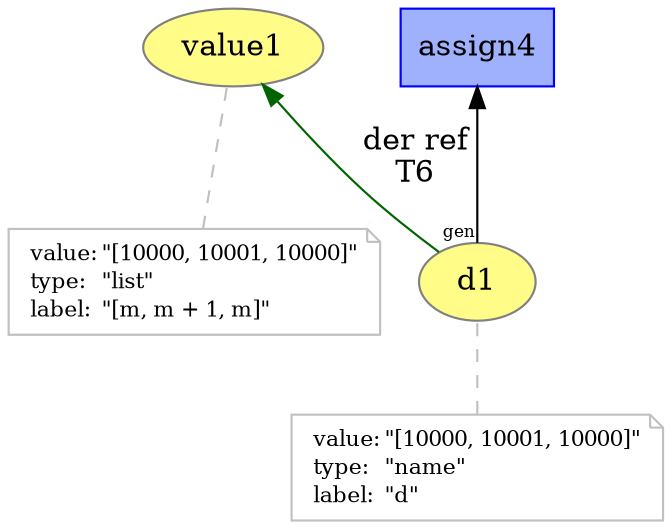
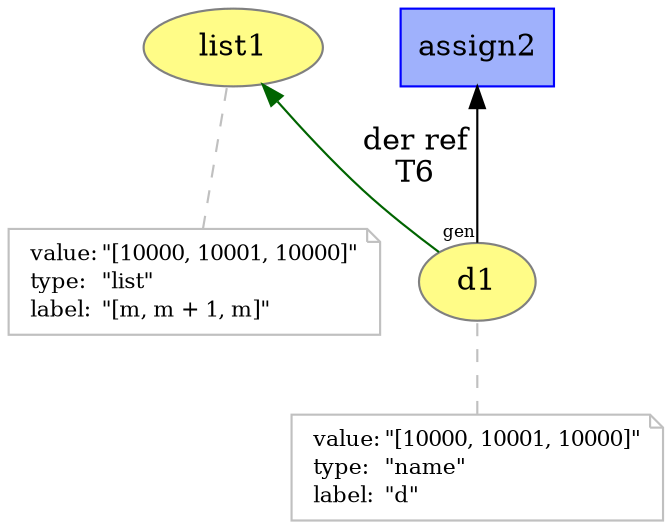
node "value1": label "value1" -> "list1"
node "assign4": label "assign4" -> "assign2"
